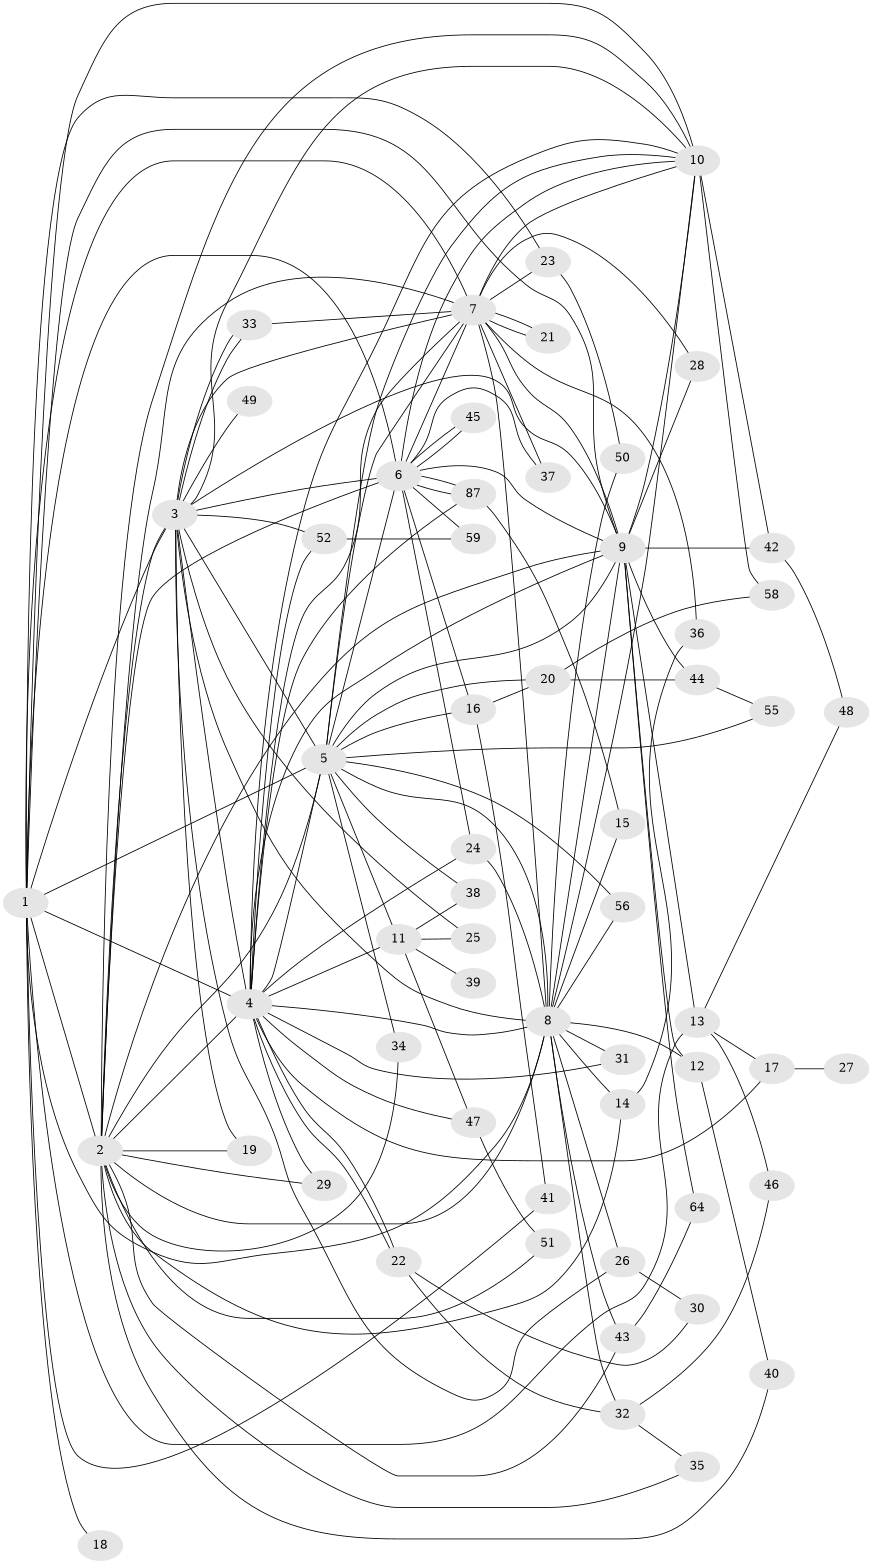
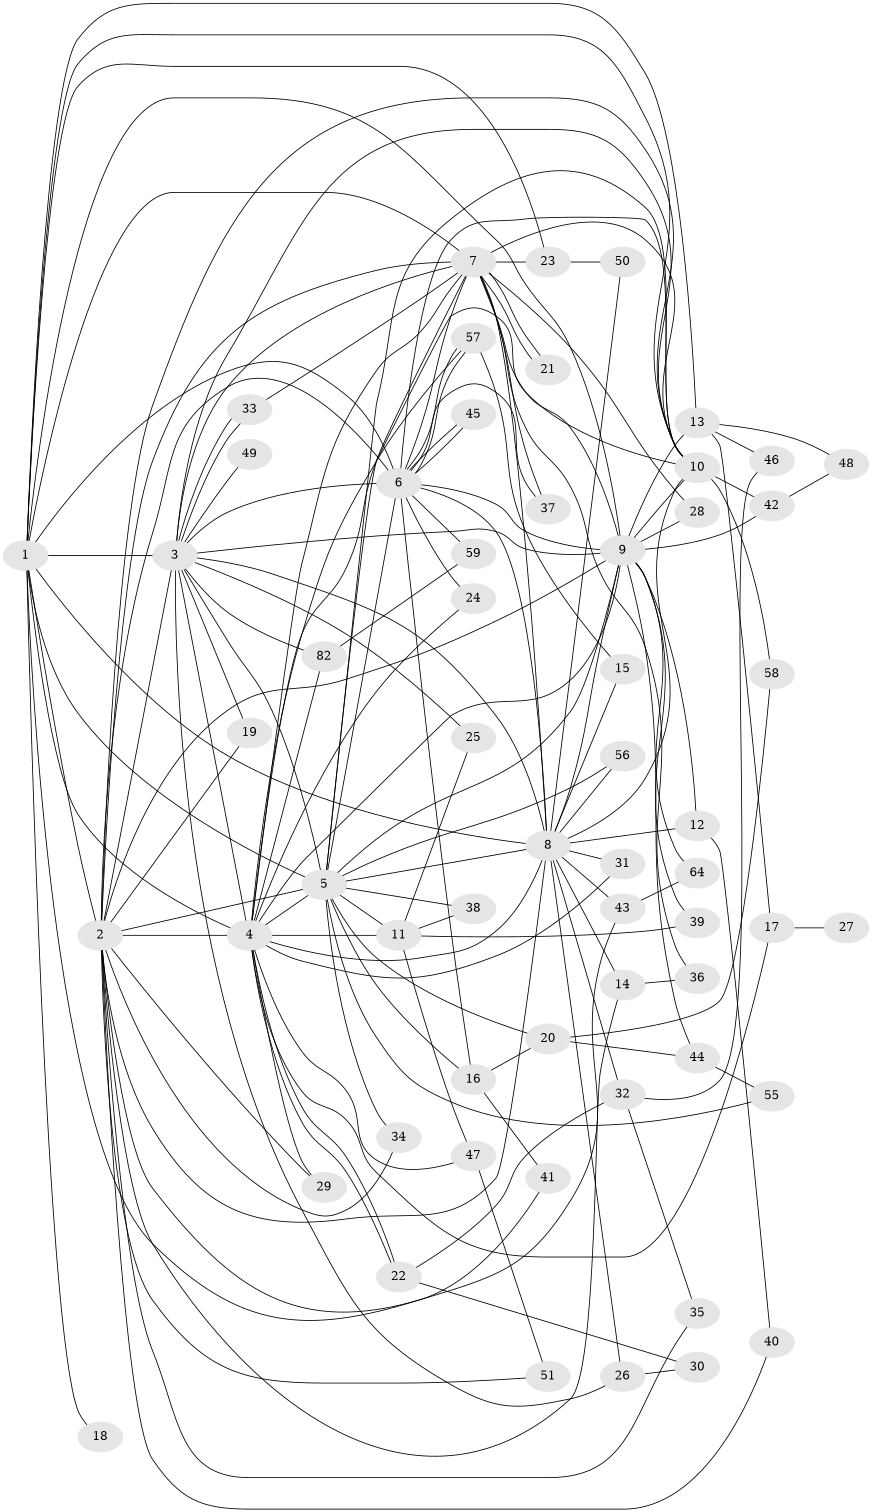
node "87": label "87" -> "57"
node "52": label "52" -> "82"
edge "9" -- "39": added
edge "24" -- "8": now "6" -- "8"
